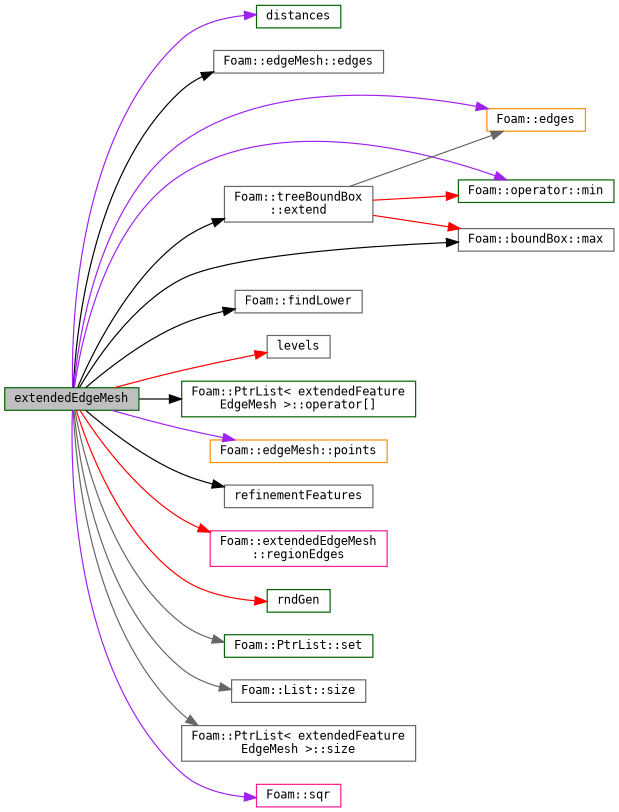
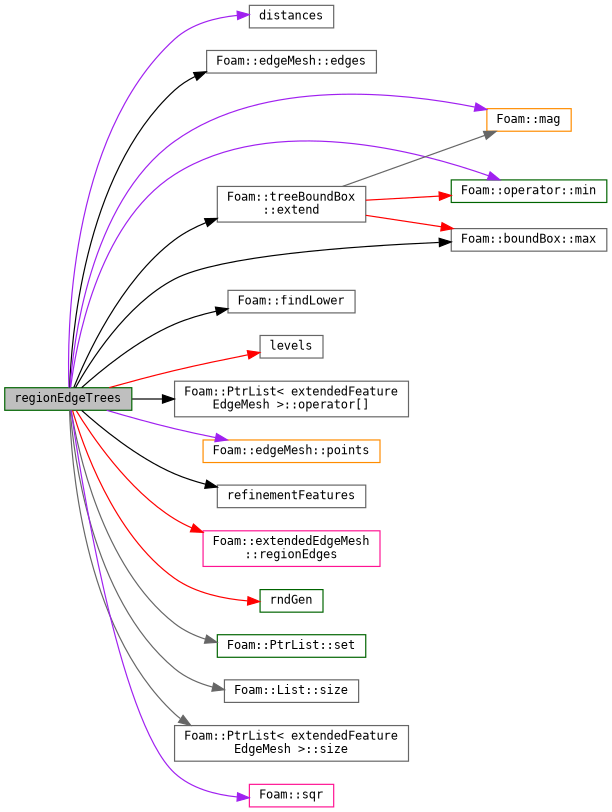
node "distances": color darkgreen -> gray40
node "Foam::edges": label "Foam::edges" -> "Foam::mag"
node "extendedEdgeMesh": label "extendedEdgeMesh" -> "regionEdgeTrees"
node "Foam::PtrList< extendedFeature EdgeMesh >::operator[]": color darkgreen -> gray40
